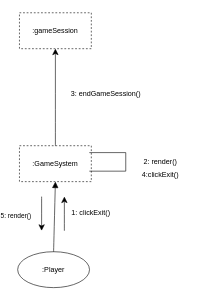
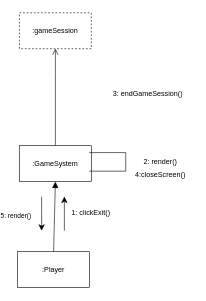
edge ":GameSystem" -> ":gameSession": arrowhead classic -> open
node "3: endGameSession()": moved (106, 93) -> (148, 93)
node ":GameSystem": style dashed -> solid
node "4:clickExit()": label "4:clickExit()" -> "4:closeScreen()"
node ":Player": shape ellipse -> rectangle
